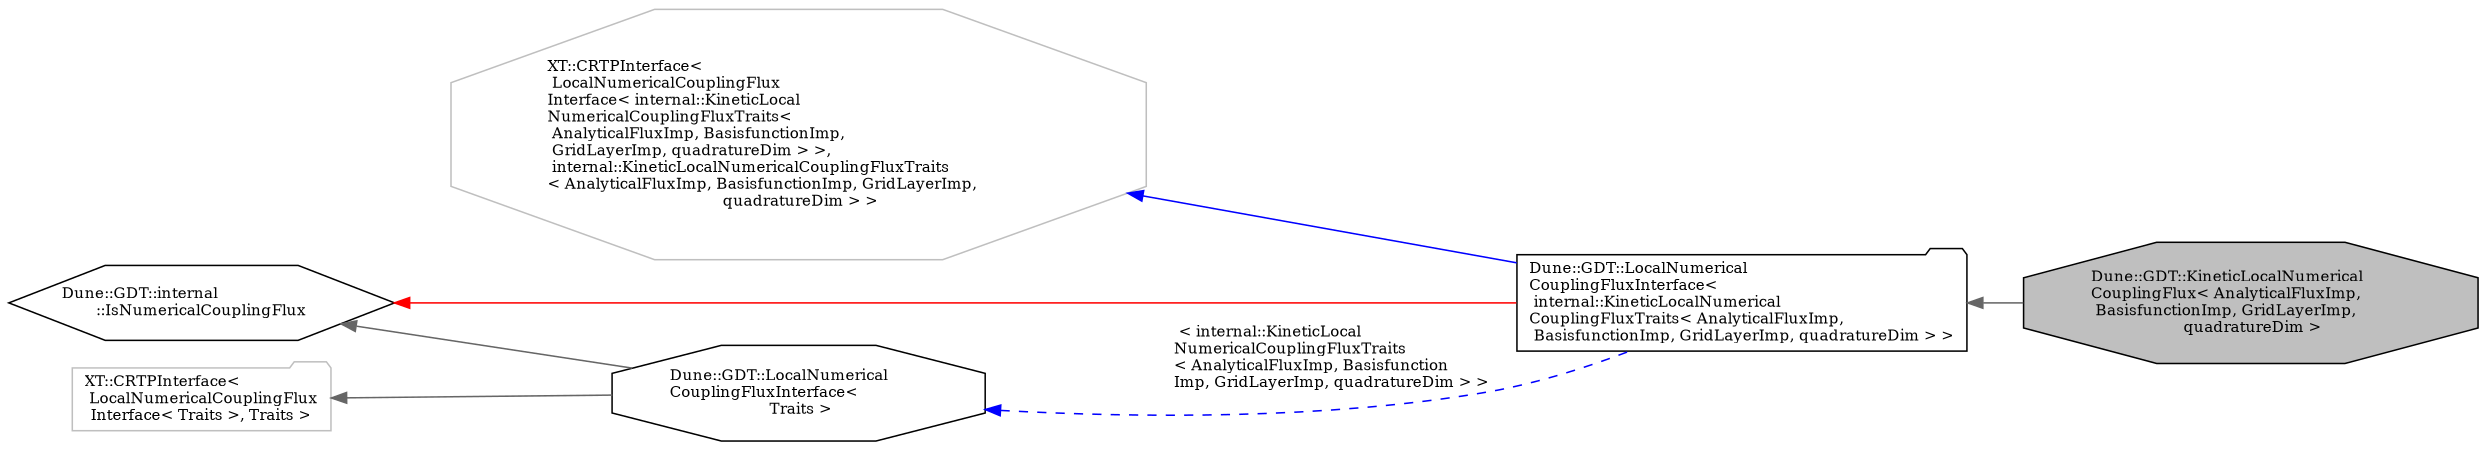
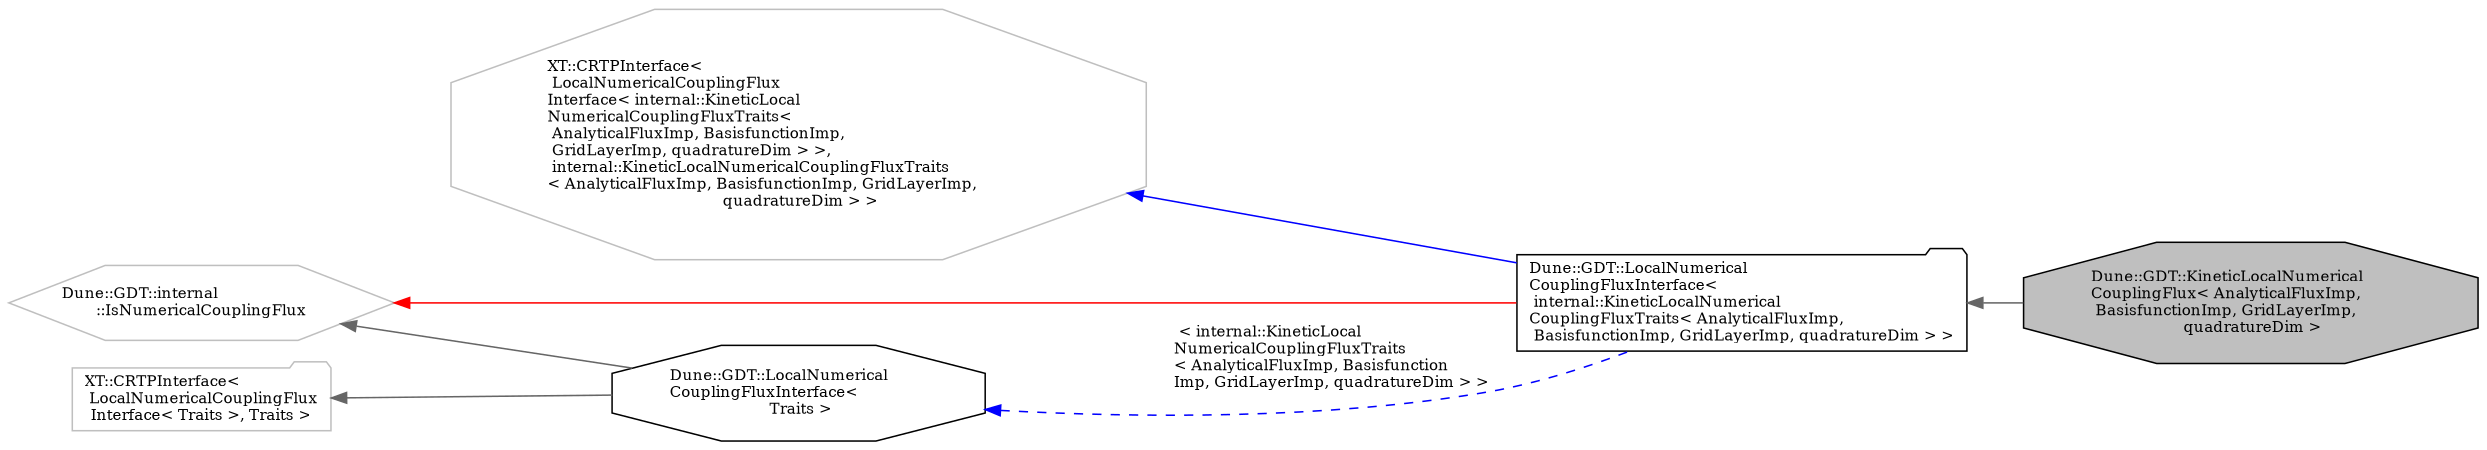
node "Dune::GDT::internal ::IsNumericalCouplingFlux": color black -> grey75
